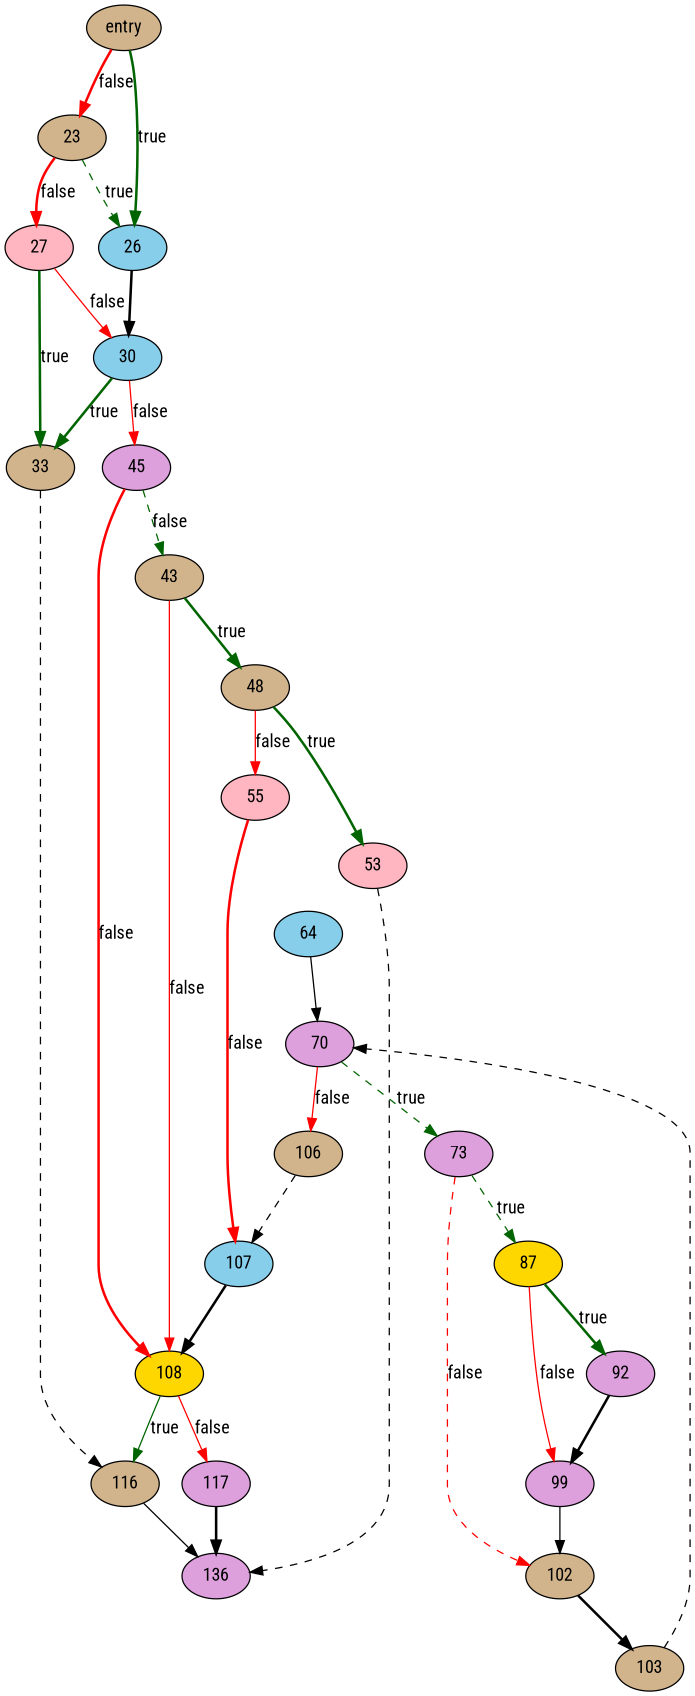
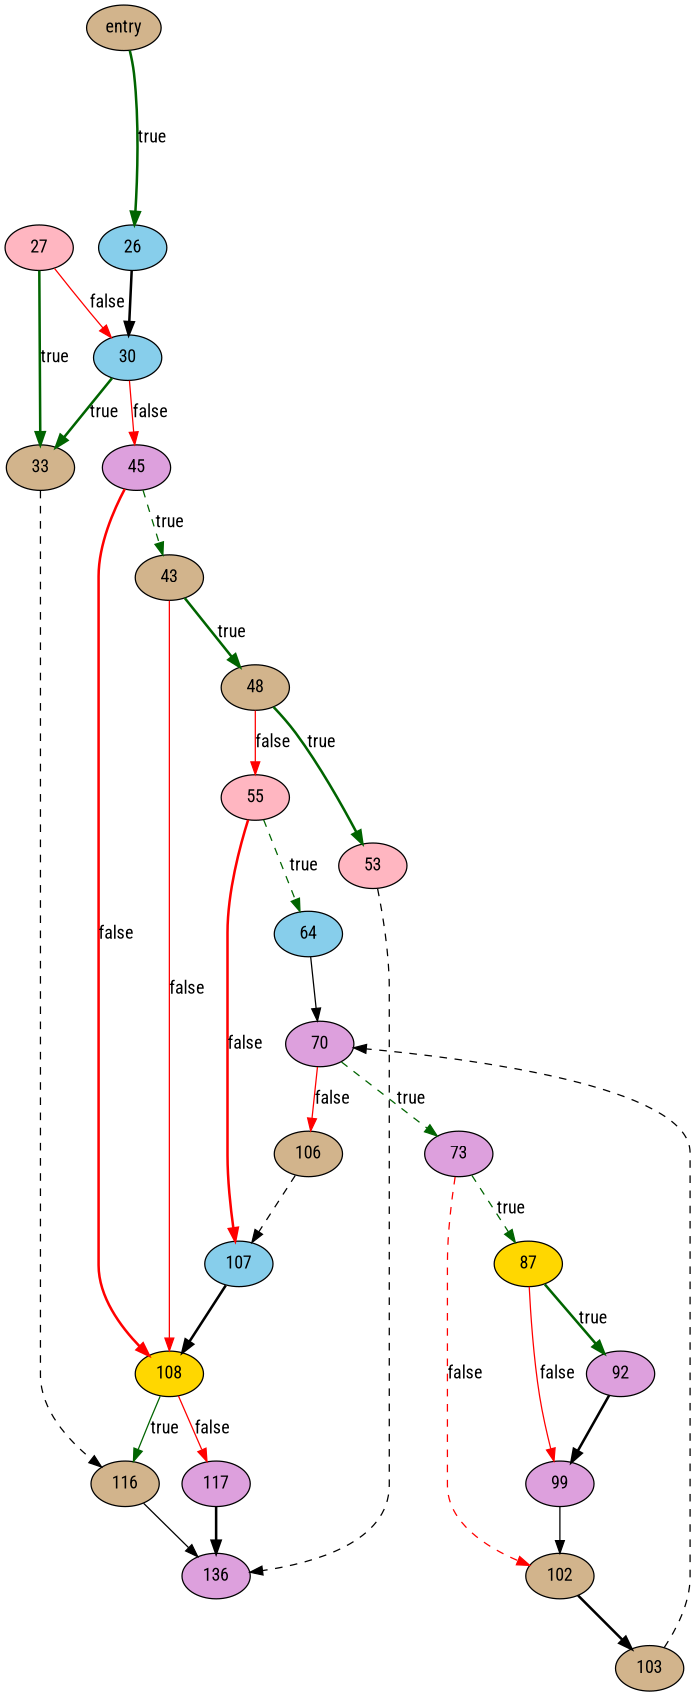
node "23": removed
edge "45" -> "43": label "false" -> "true"
edge "55" -> "64": added, label "true"
